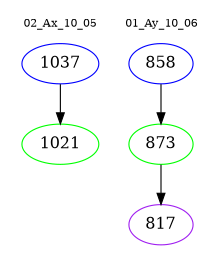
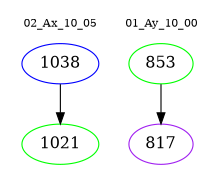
cluster "01_Ay_10_06": label "01_Ay_10_06" -> "01_Ay_10_00"
node "1037": label "1037" -> "1038"
node "858": removed
node "873": label "873" -> "853"
